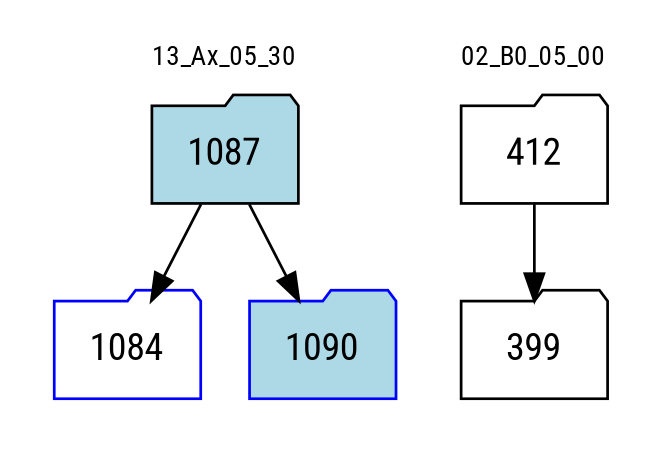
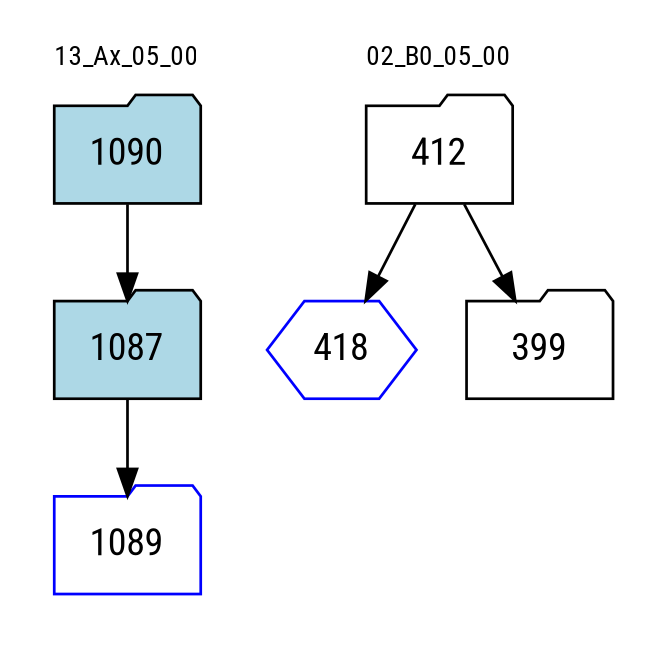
cluster "13_Ax_05_30": label "13_Ax_05_30" -> "13_Ax_05_00"
edge "1087" -> "1090": reversed
node "1084": label "1084" -> "1089"
node "1090": color blue -> black
node "418": added
